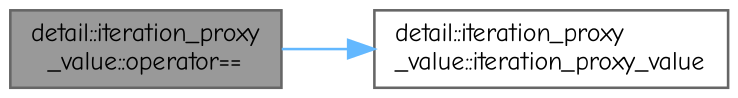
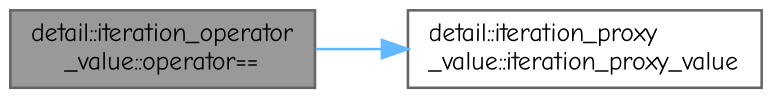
node "detail::iteration_proxy _value::operator==": label "detail::iteration_proxy _value::operator==" -> "detail::iteration_operator _value::operator=="
